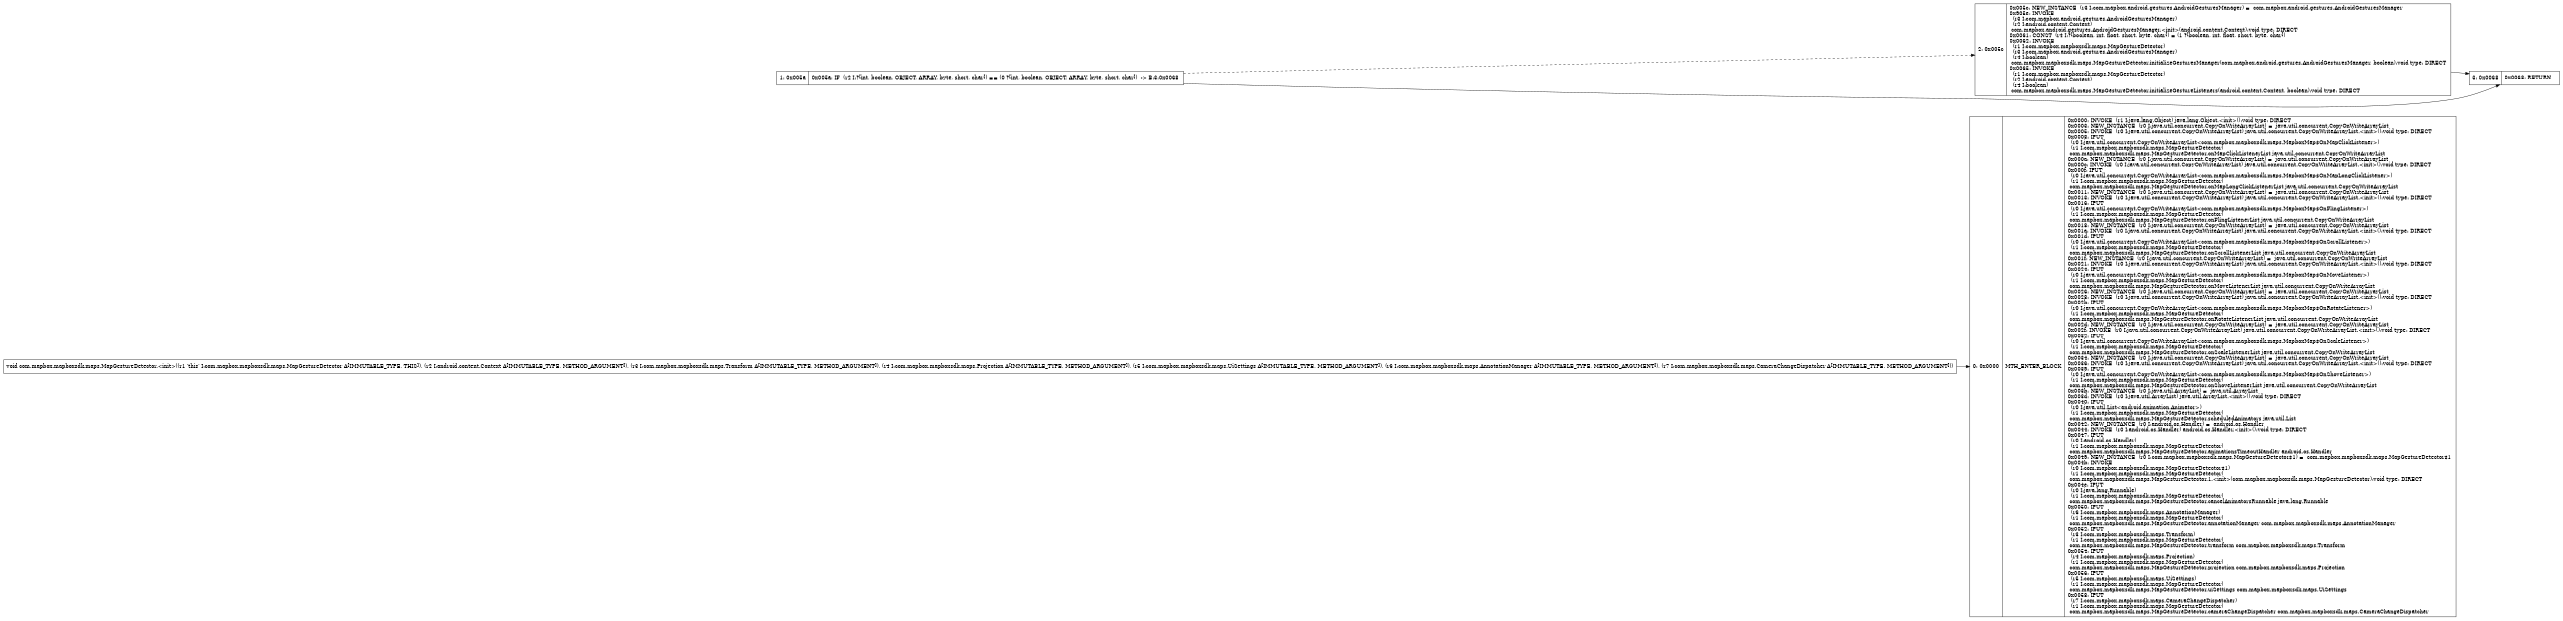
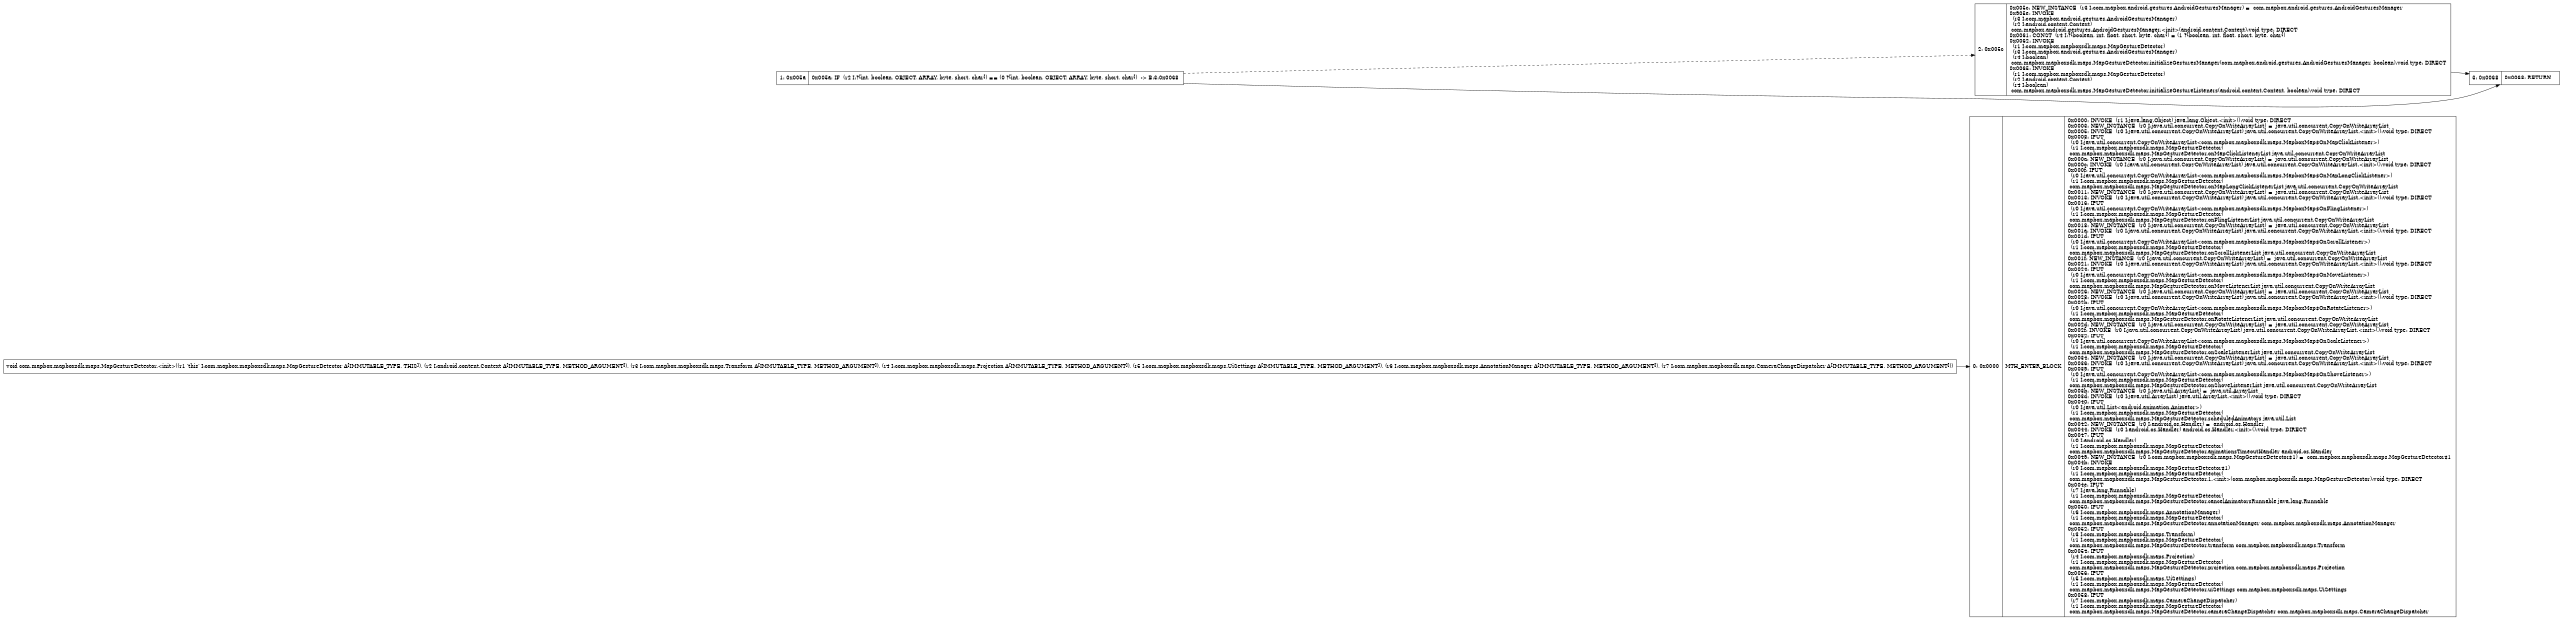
node "0: 0x0000": text "(r0 I:java.lang.Runnable)" -> "(r7 I:java.lang.Runnable)"
